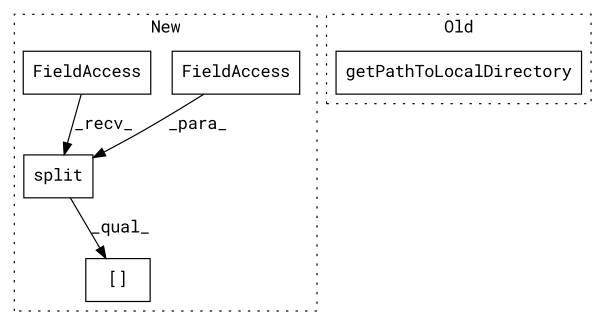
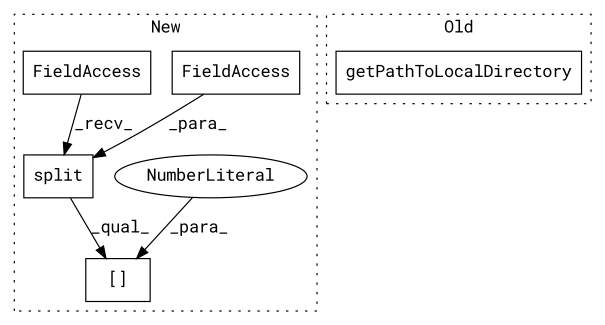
node "NumberLiteral": added
